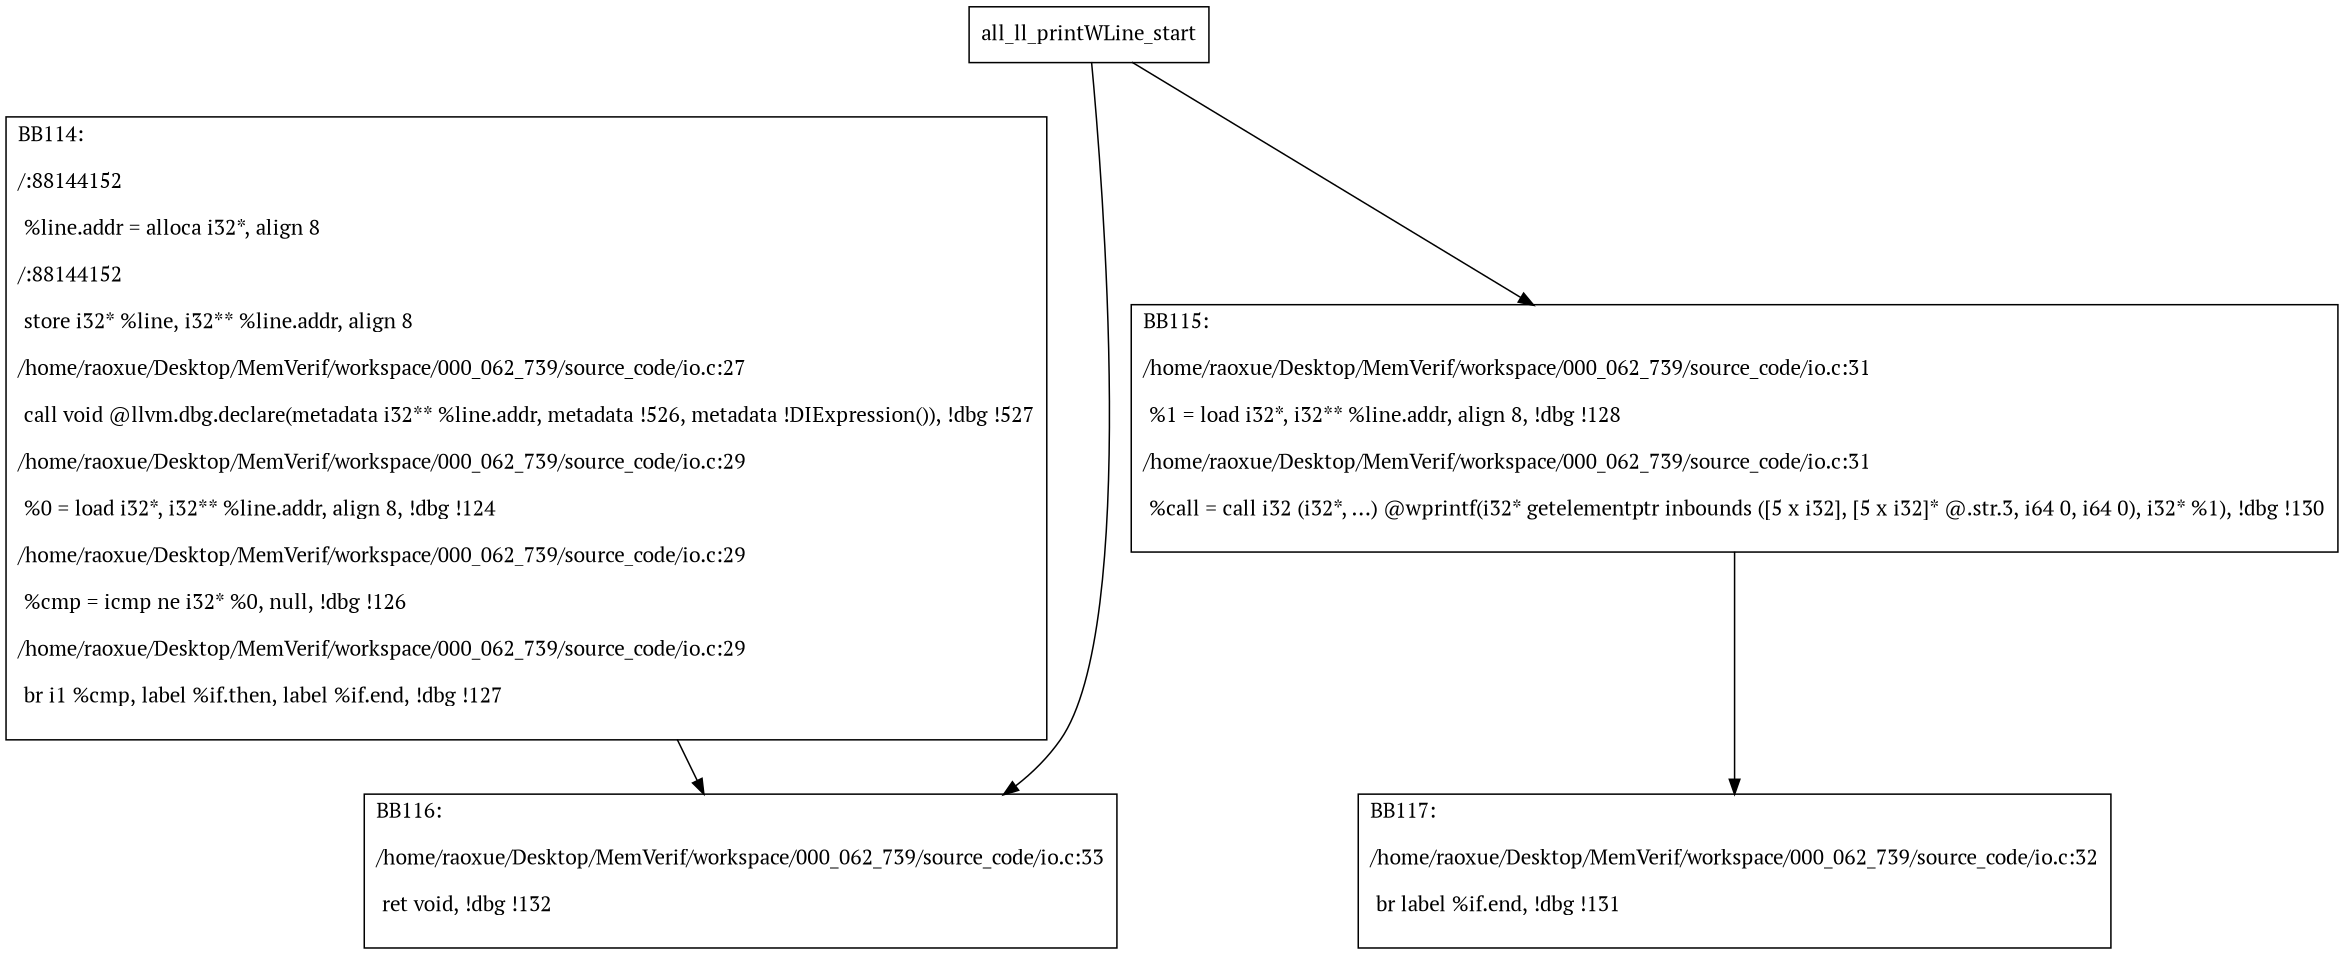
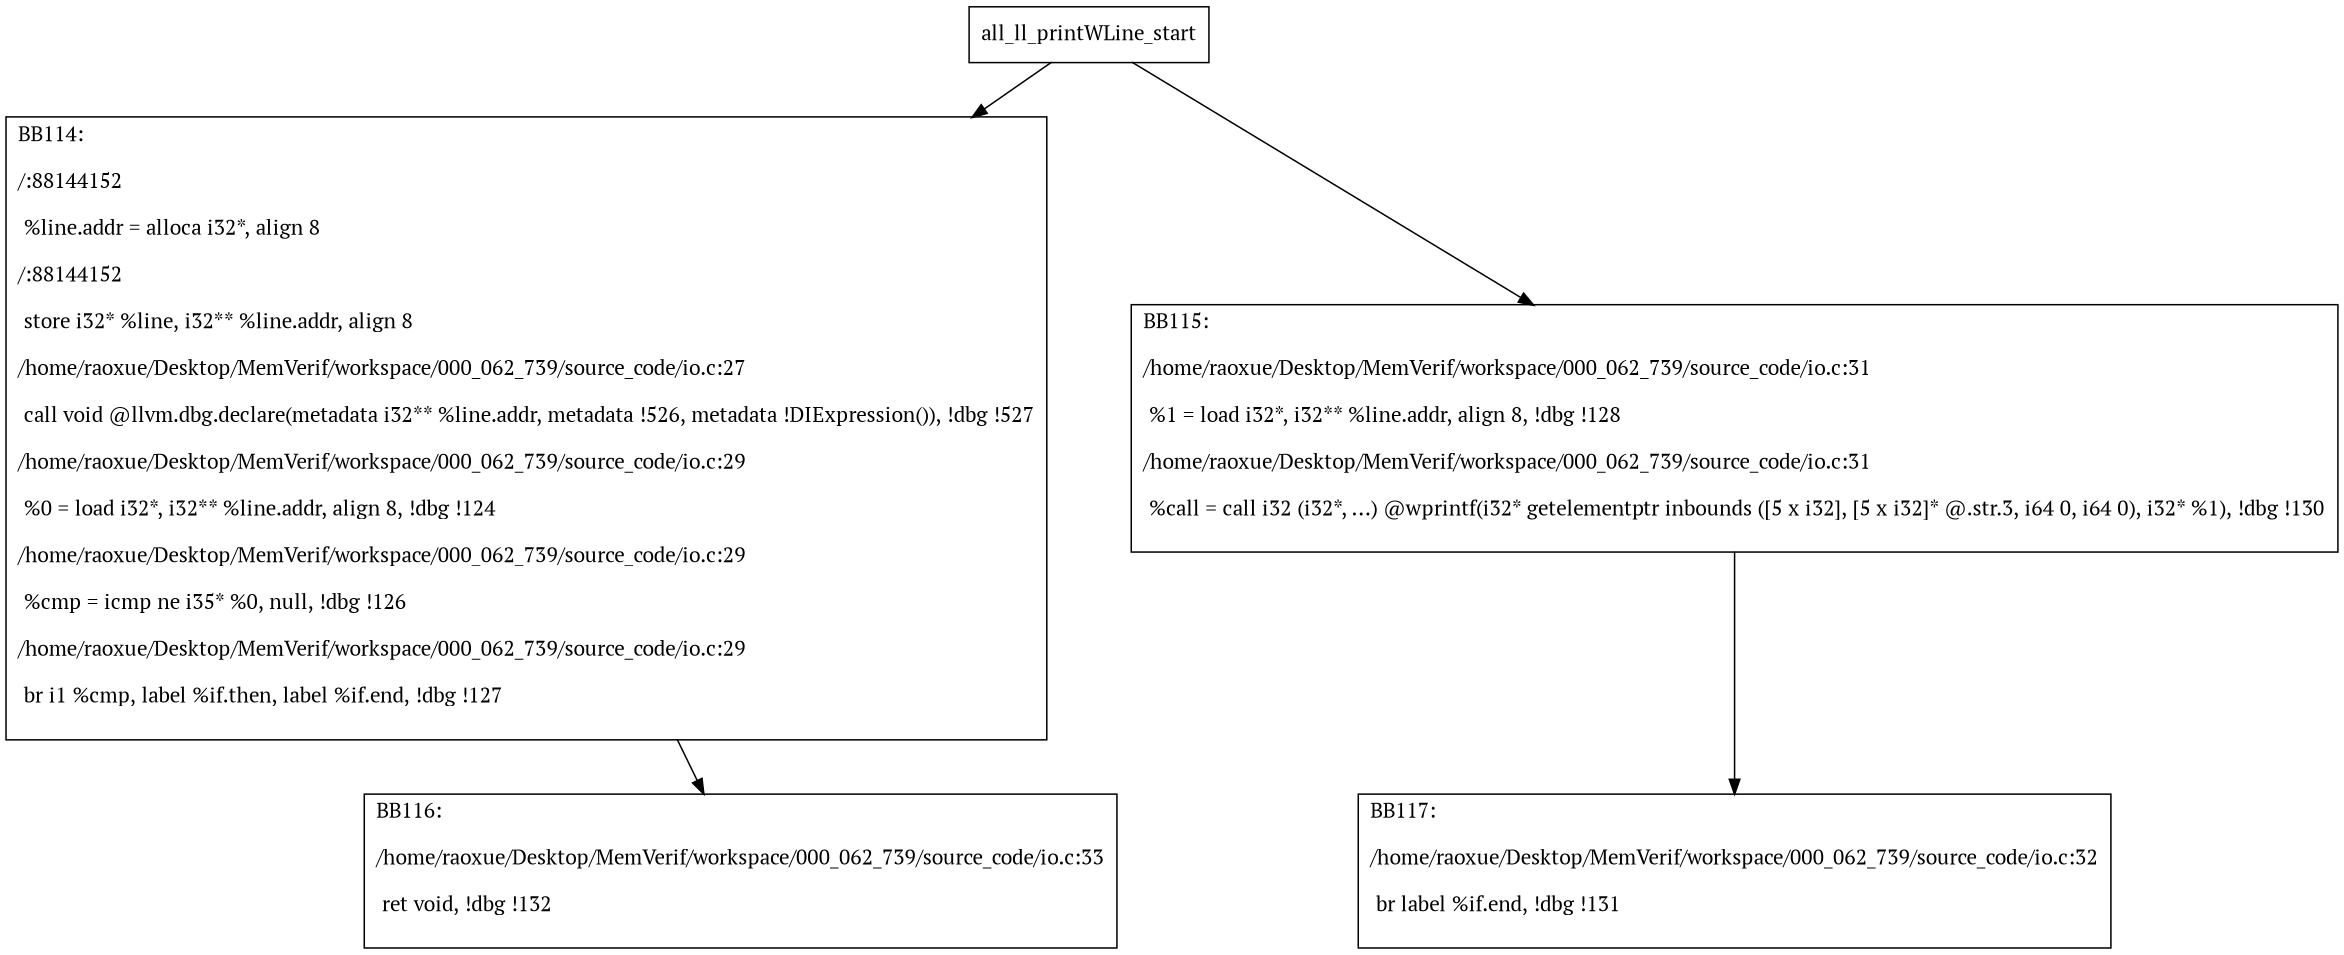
edge "all_ll_printWLine_start" -> "BB116:": now "all_ll_printWLine_start" -> "BB114:"
node "BB114:": text "%cmp = icmp ne i32* %0, null, !dbg !126" -> "%cmp = icmp ne i35* %0, null, !dbg !126"
